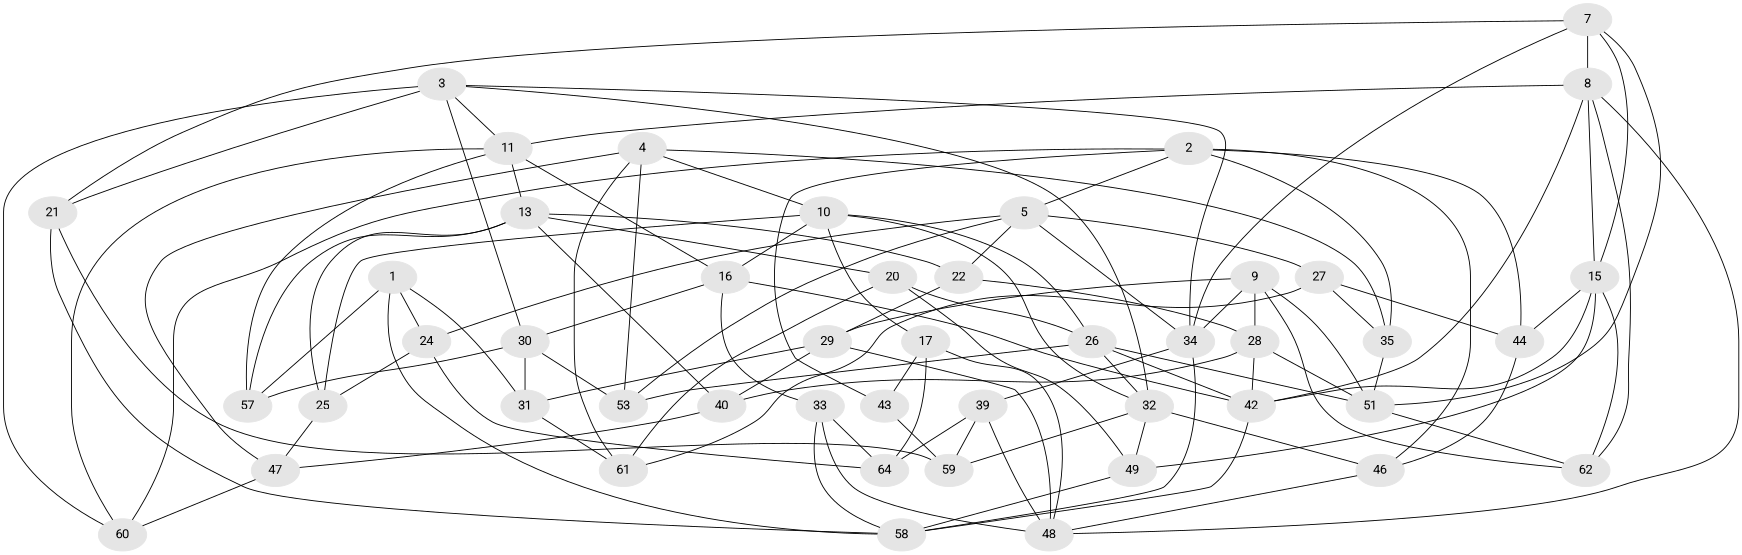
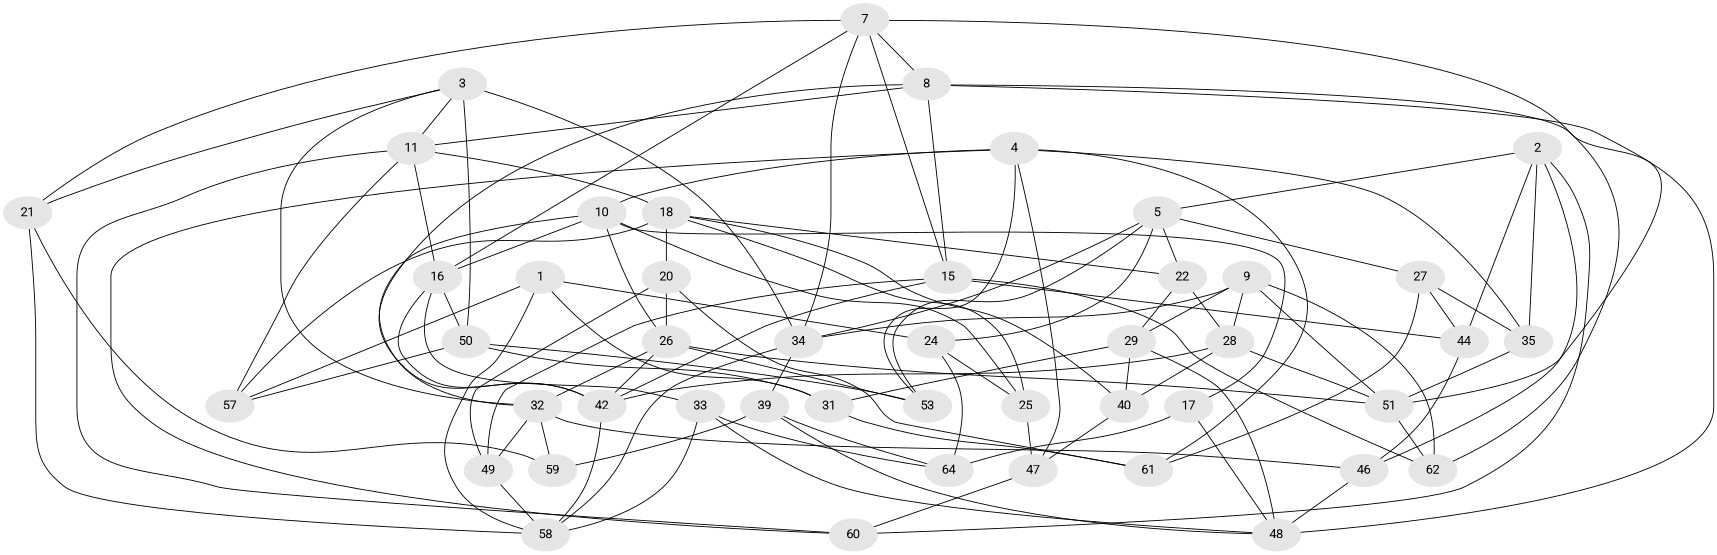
edge "7" -- "16": added
edge "3" -- "60": now "4" -- "60"
node "13": label "13" -> "18"
node "30": label "30" -> "50"
node "43": removed
